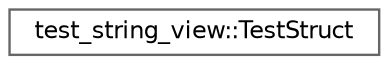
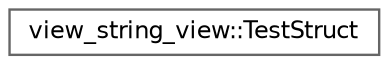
node "test_string_view::TestStruct": label "test_string_view::TestStruct" -> "view_string_view::TestStruct"
